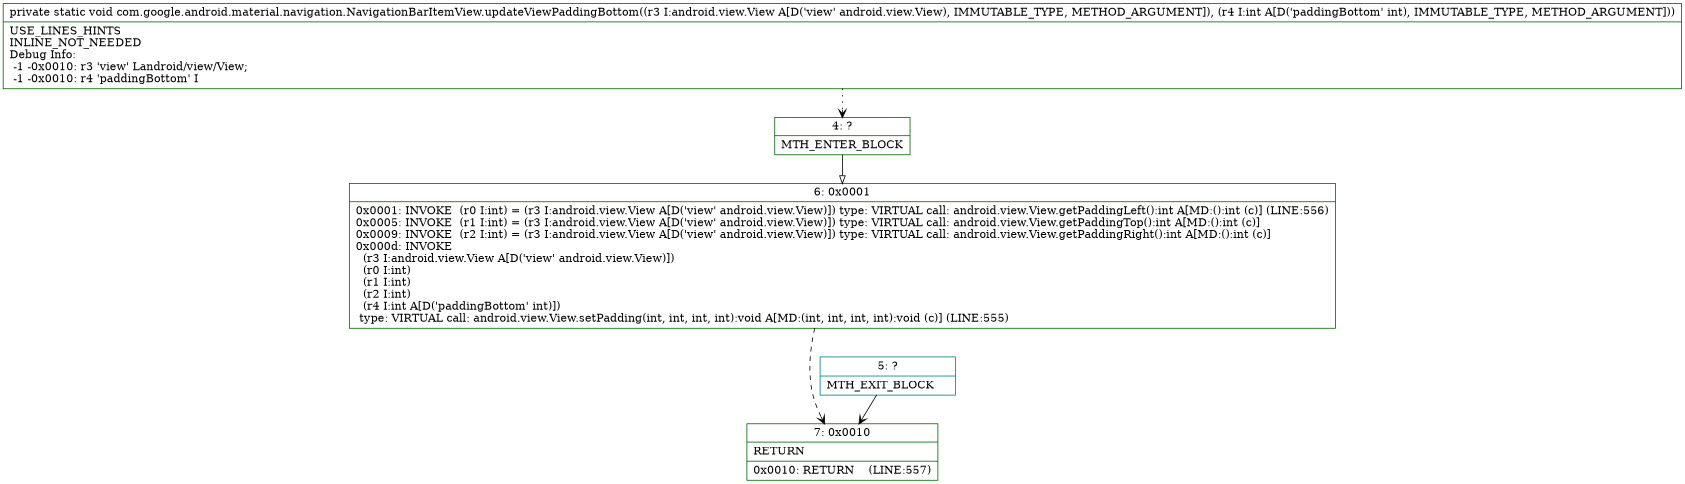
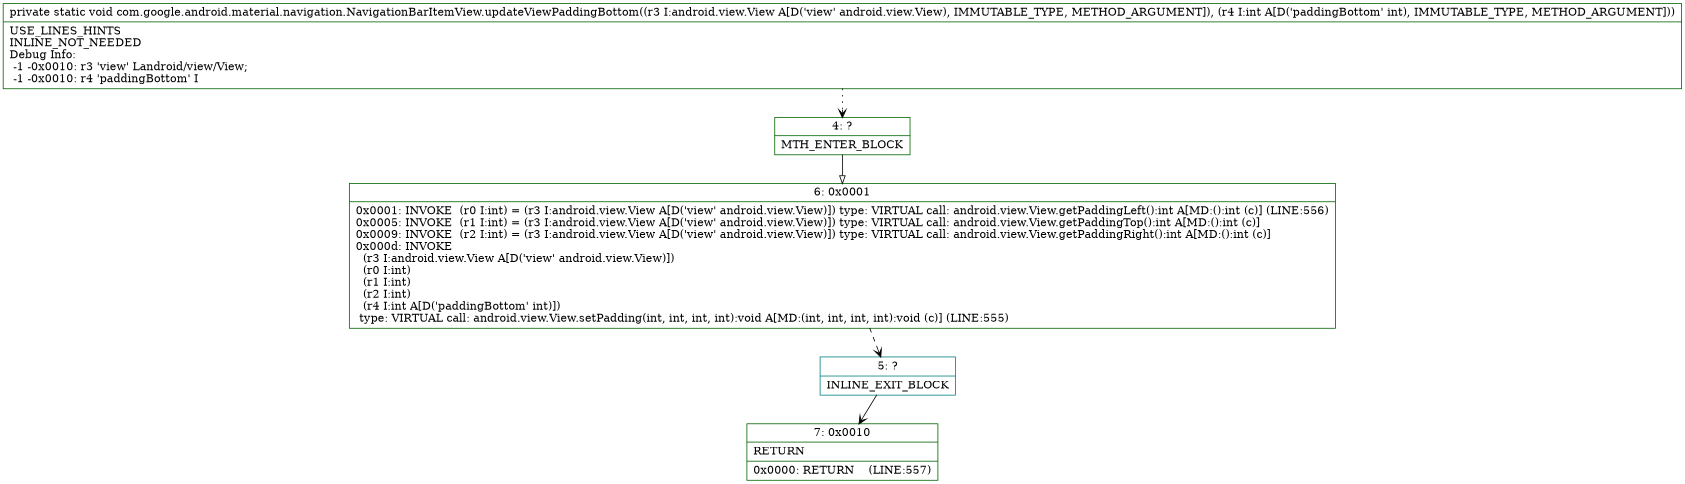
edge "6: 0x0001" -> "7: 0x0010": now "6: 0x0001" -> "5: ?"
node "5: ?": text "MTH_EXIT_BLOCK" -> "INLINE_EXIT_BLOCK"
node "7: 0x0010": text "0x0010: RETURN    (LINE:557)" -> "0x0000: RETURN    (LINE:557)"
